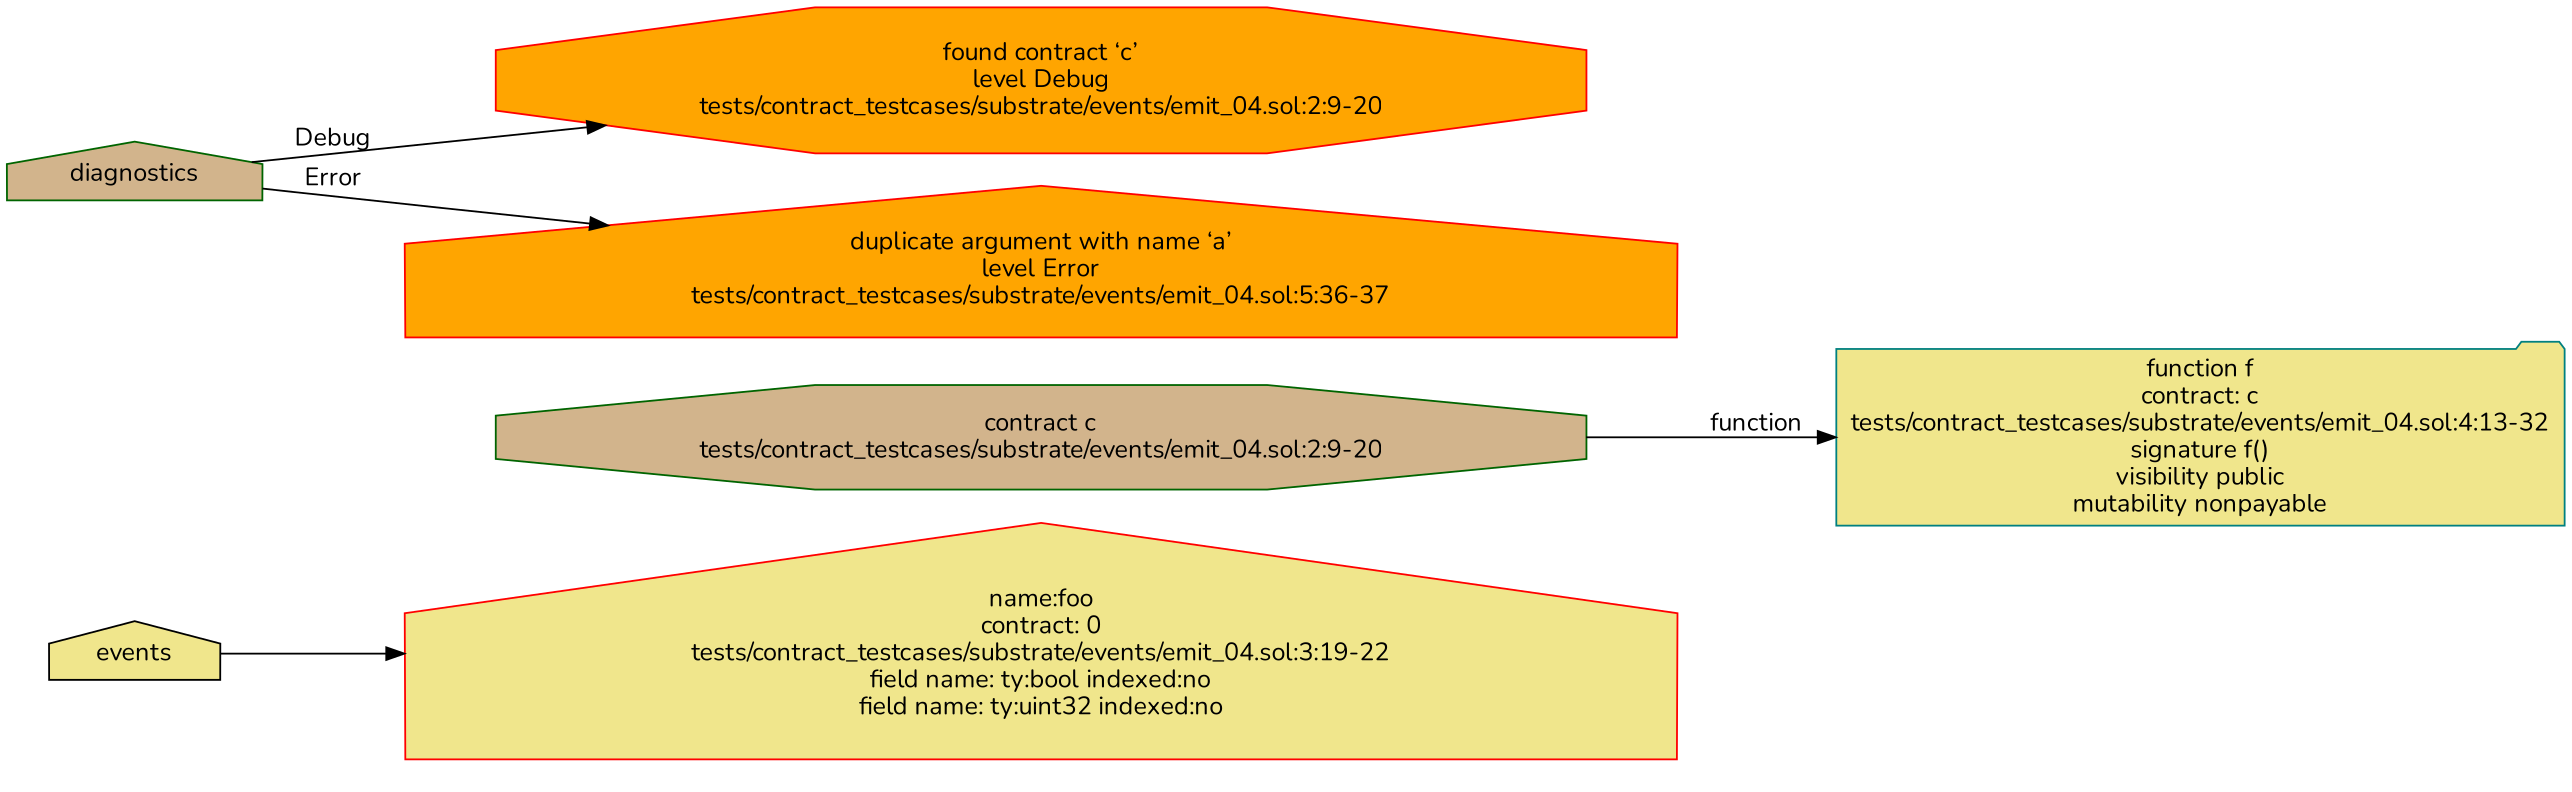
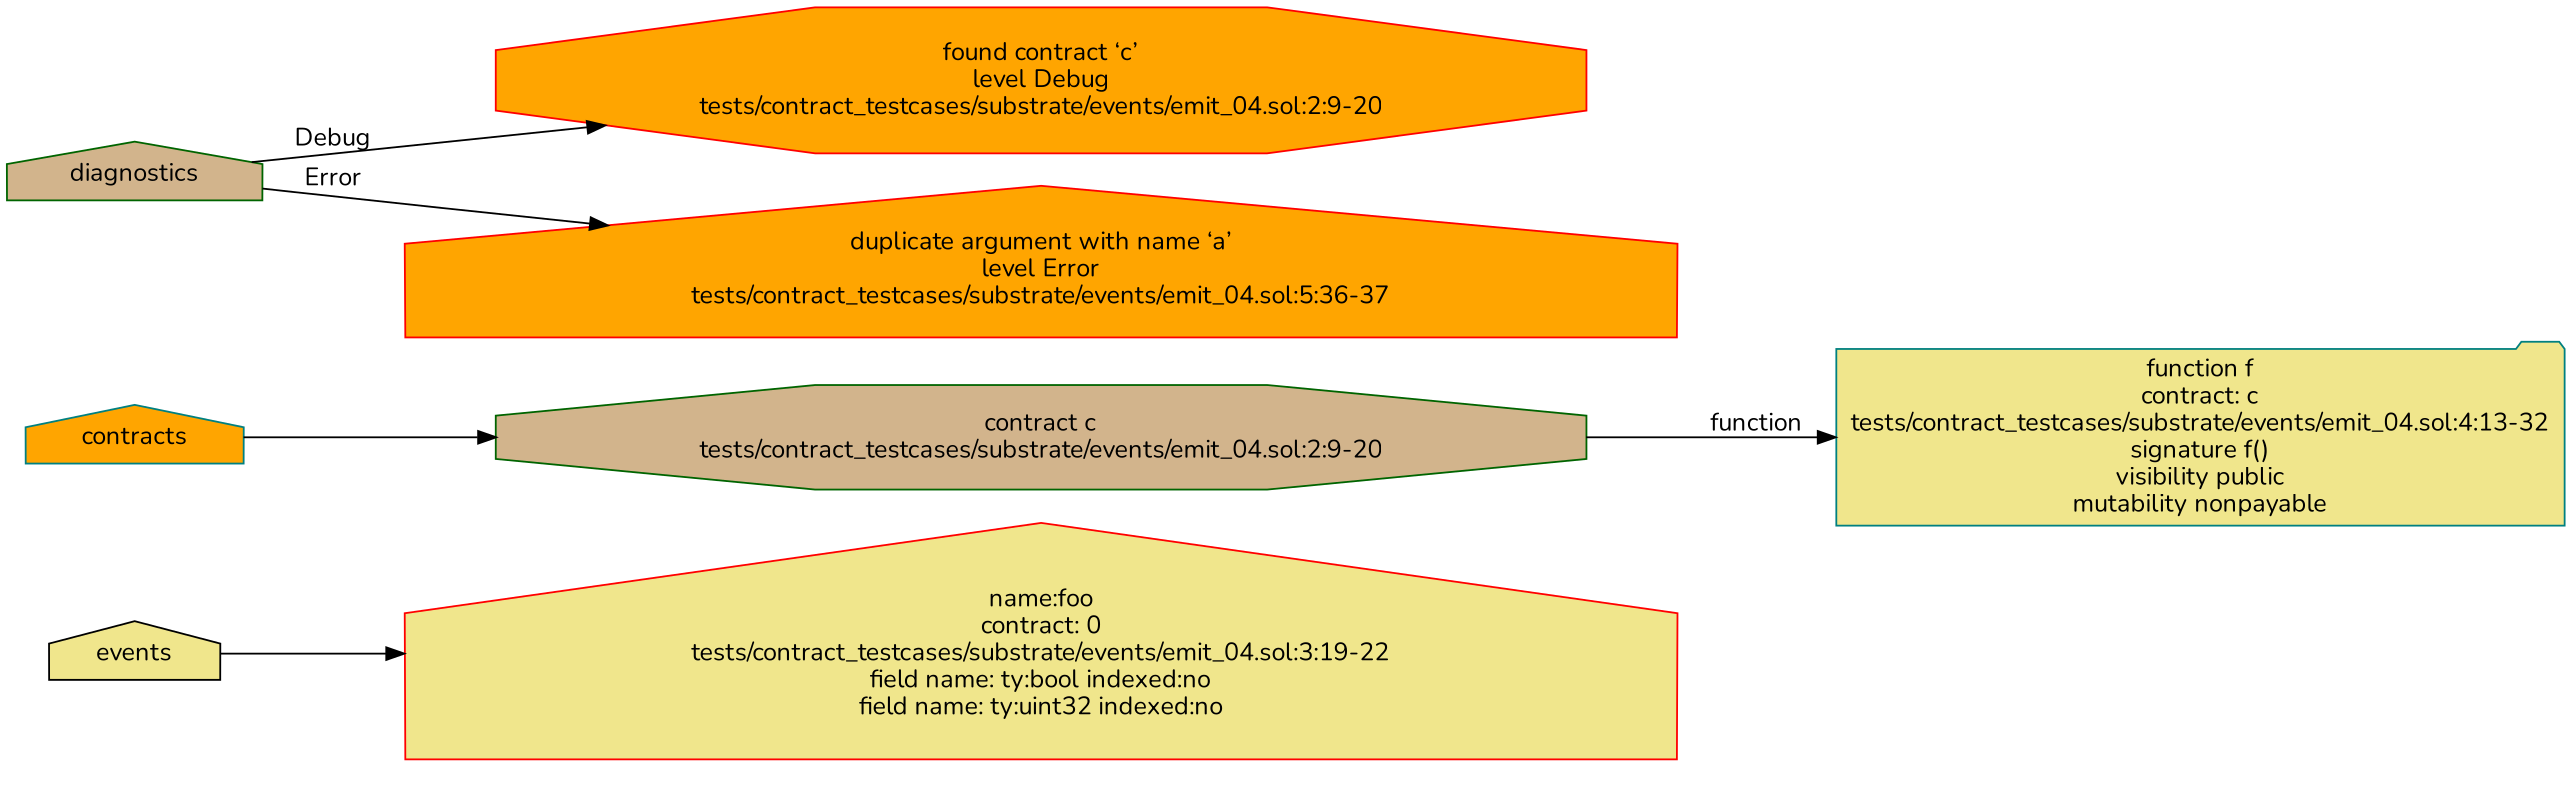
node "contracts": added
